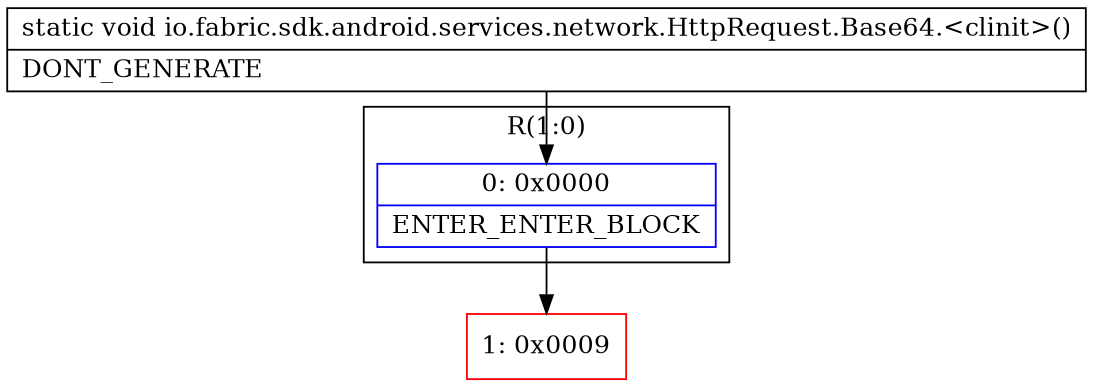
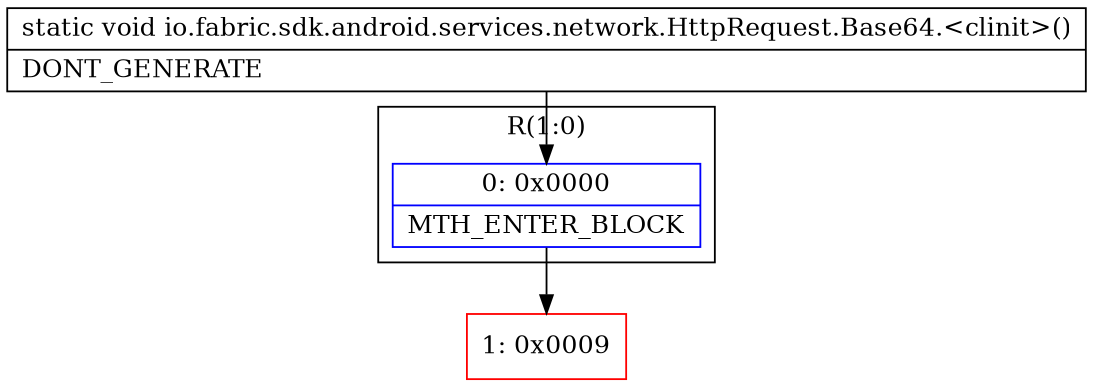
node "0: 0x0000": text "ENTER_ENTER_BLOCK" -> "MTH_ENTER_BLOCK"
